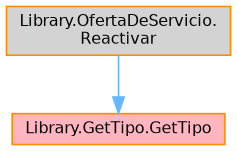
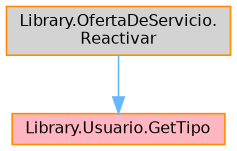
node "Library.GetTipo.GetTipo": label "Library.GetTipo.GetTipo" -> "Library.Usuario.GetTipo"
